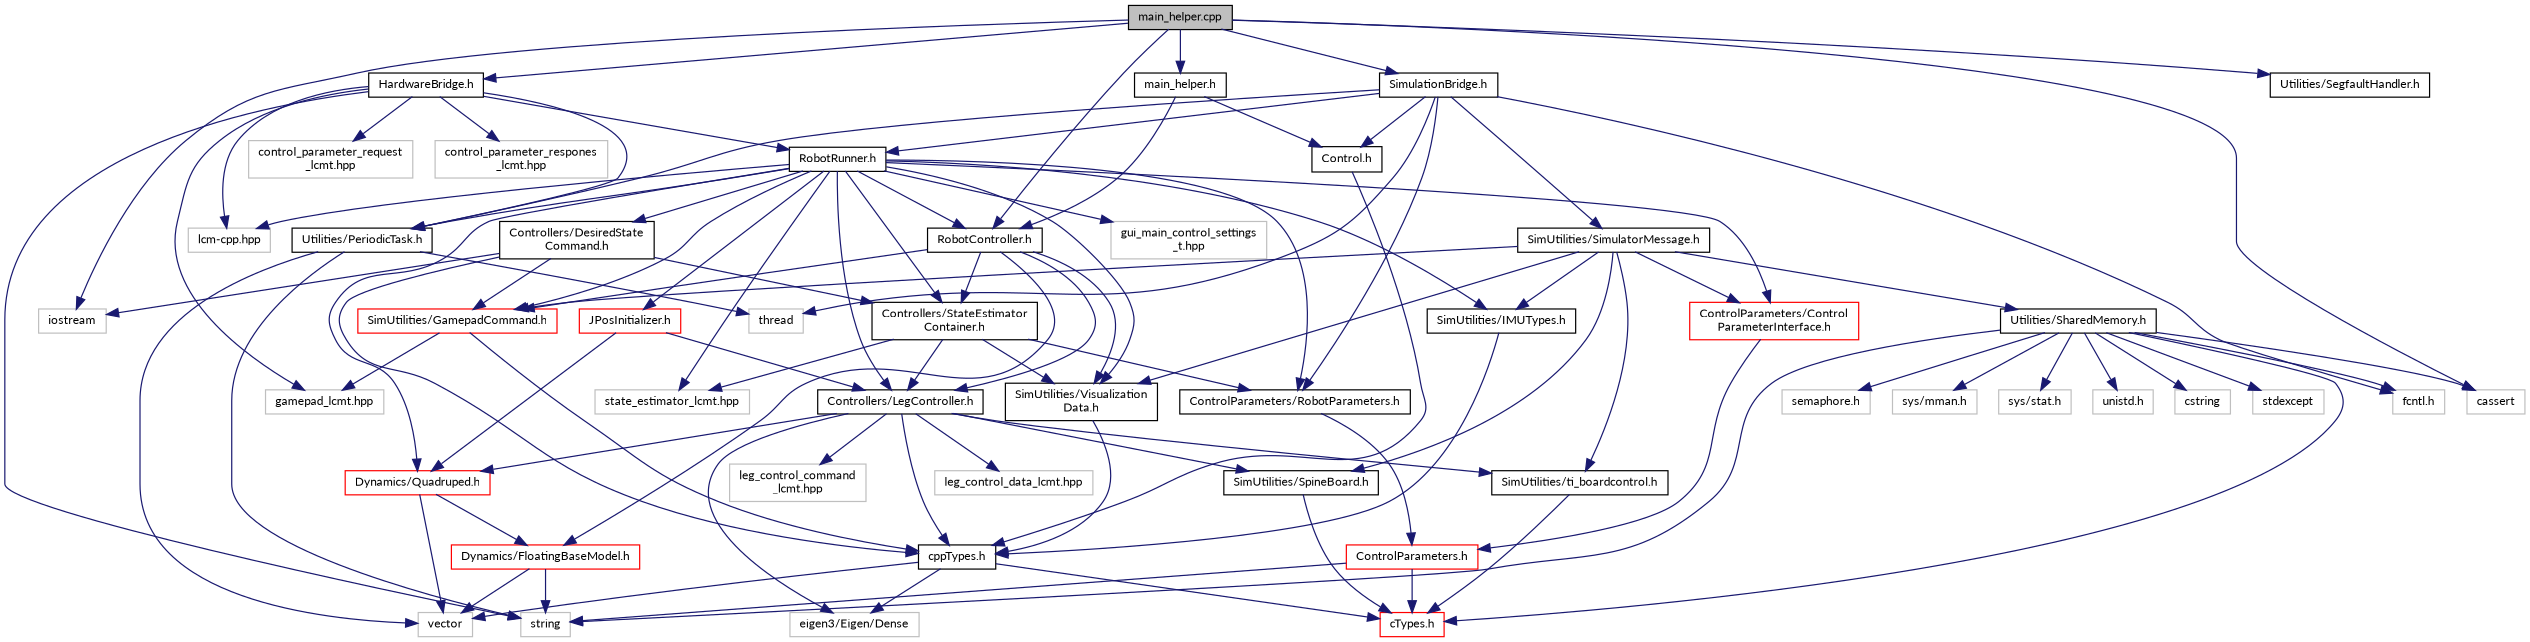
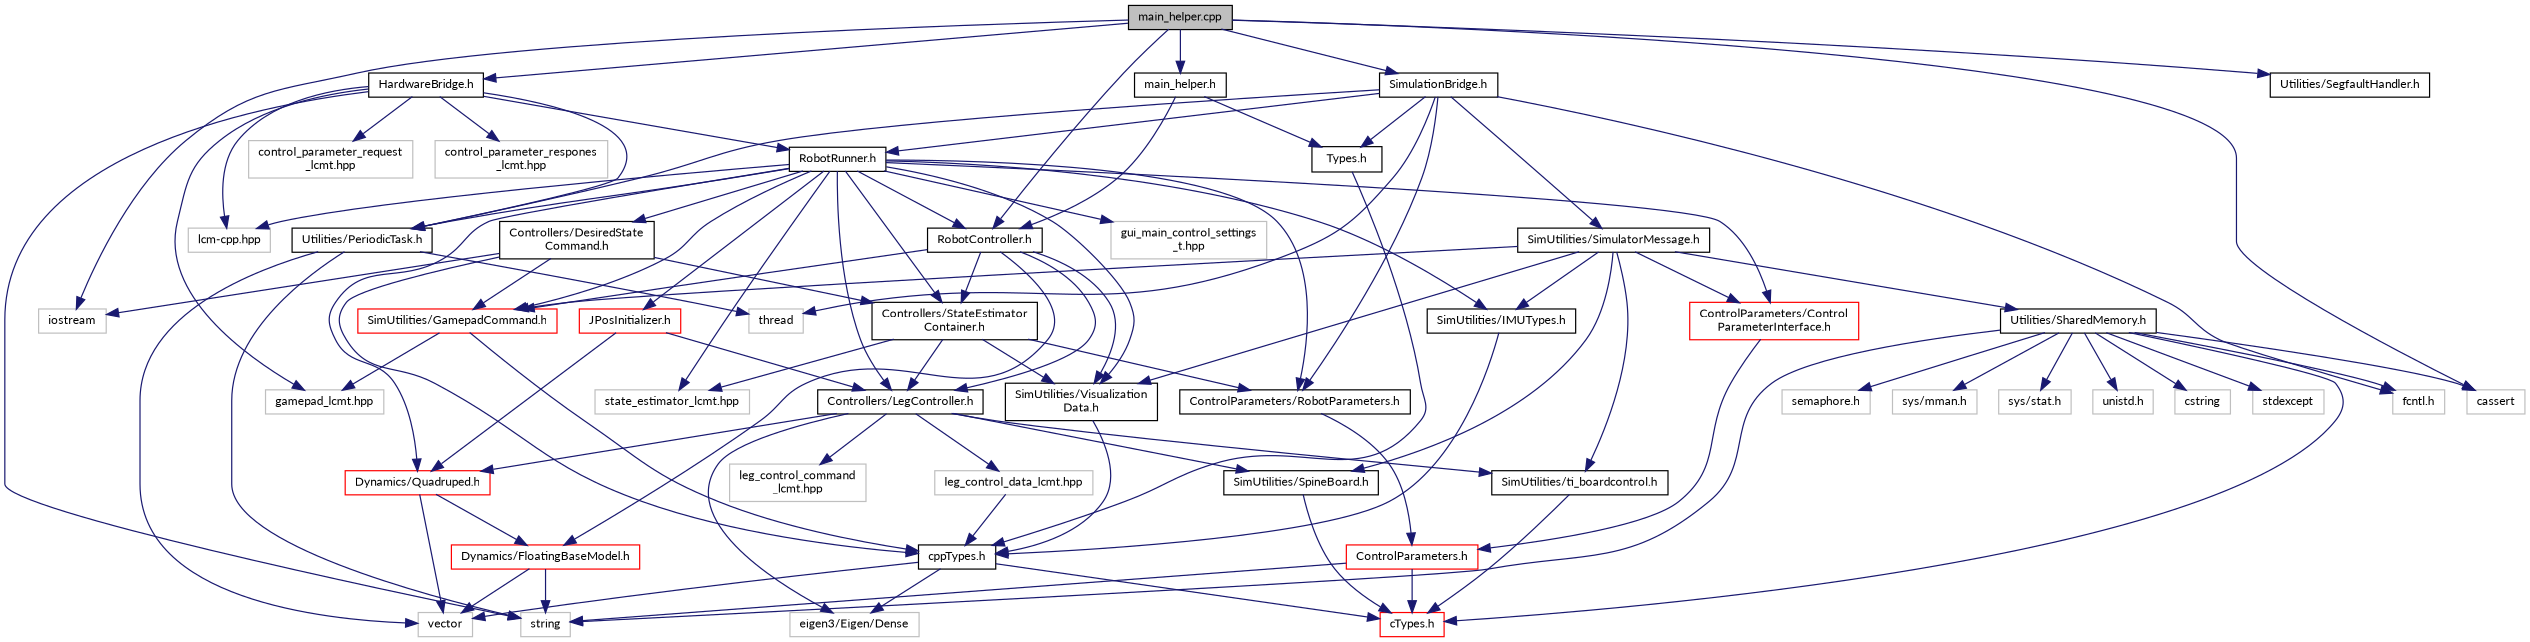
node "Control.h": label "Control.h" -> "Types.h"
edge "Controllers/LegController.h" -> "cppTypes.h": now "leg_control_data_lcmt.hpp" -> "cppTypes.h"
